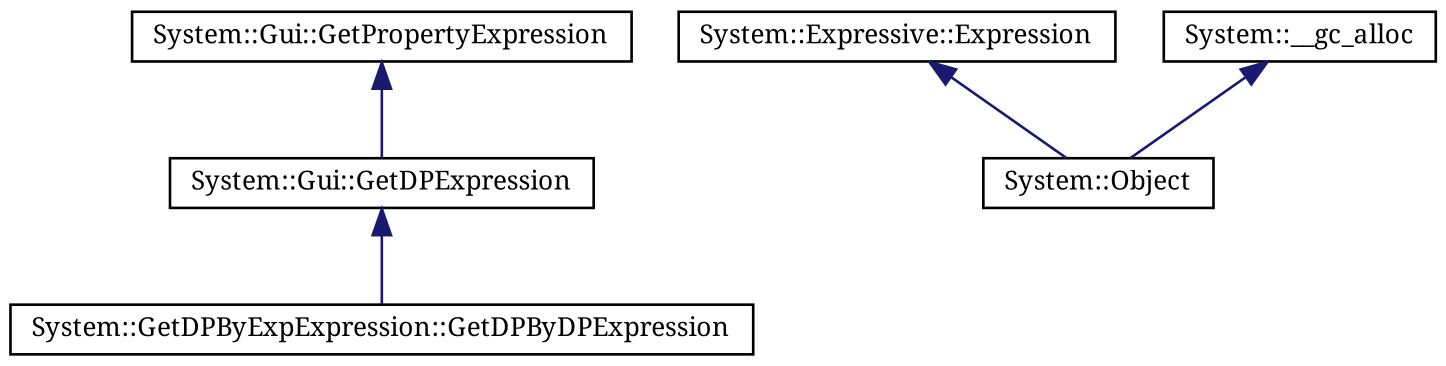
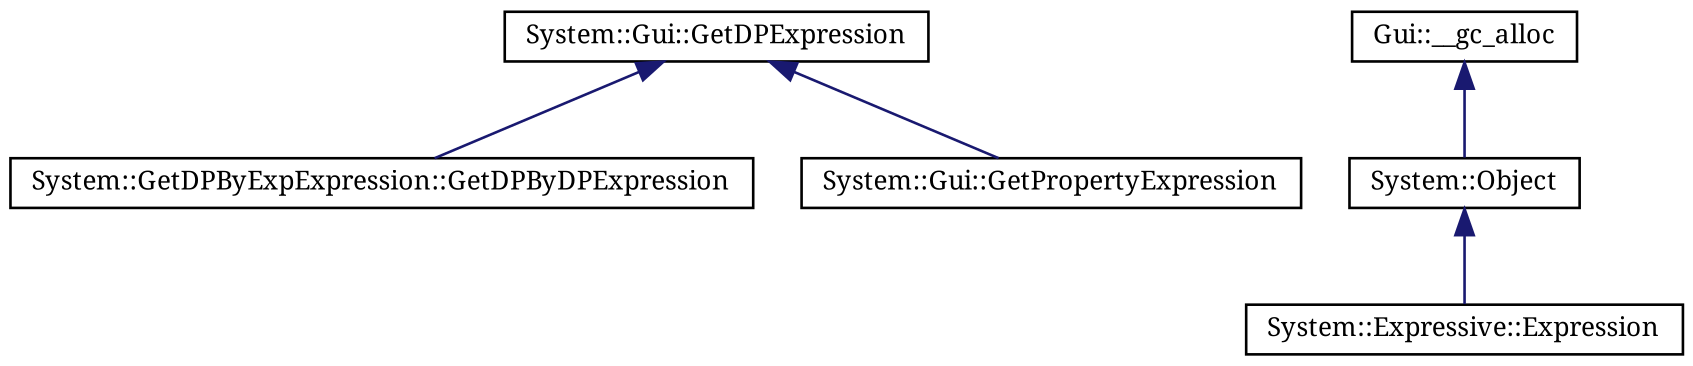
node "System::__gc_alloc": label "System::__gc_alloc" -> "Gui::__gc_alloc"
edge "System::Object" -> "System::Expressive::Expression": reversed
edge "System::Gui::GetDPExpression" -> "System::Gui::GetPropertyExpression": reversed
